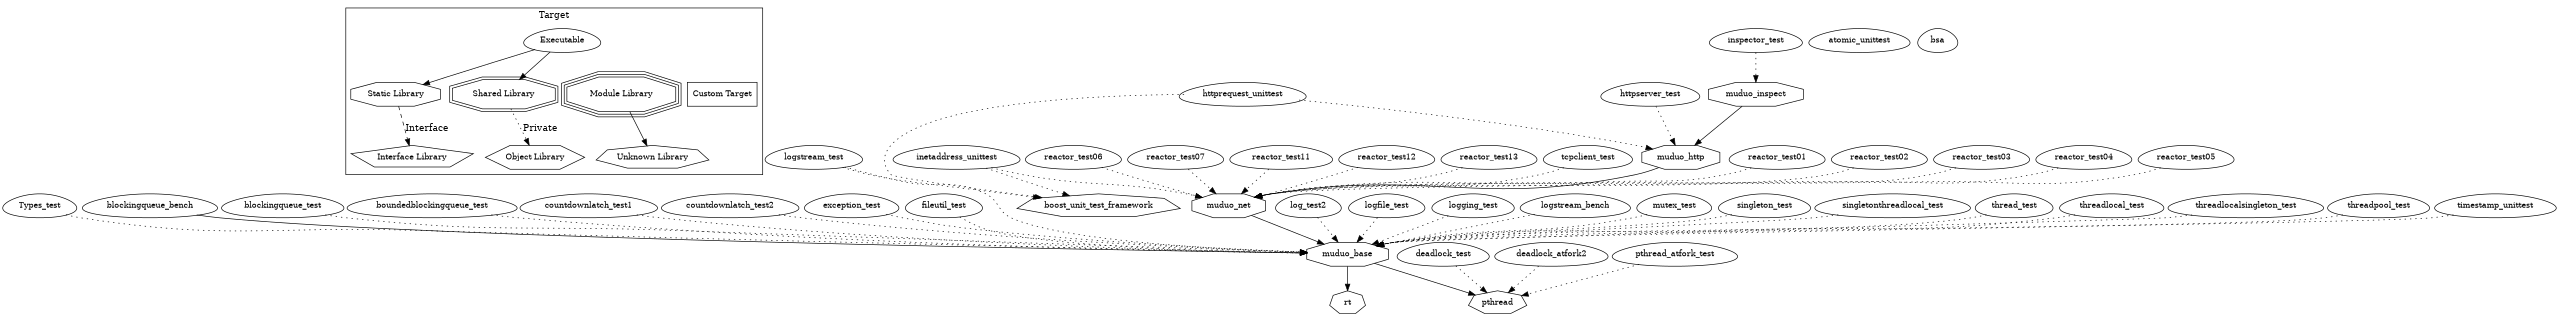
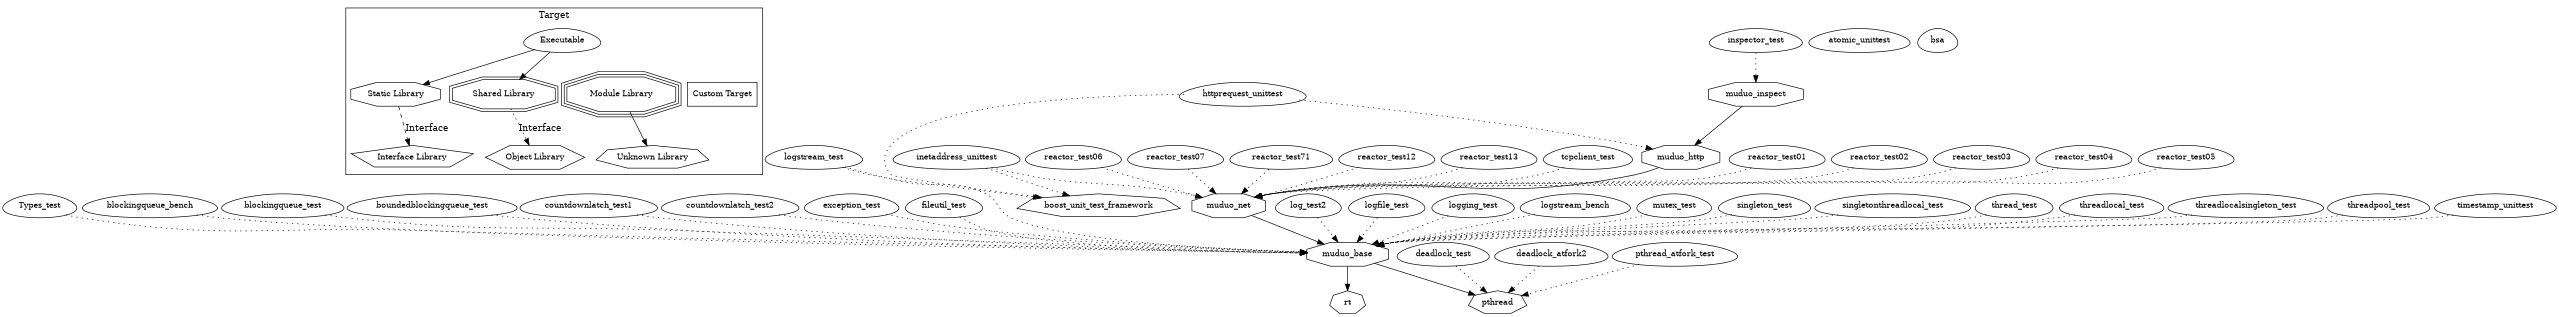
node "httpserver_test": removed
edge "Shared Library" -> "Object Library": label "Private" -> "Interface"
node "reactor_test11": label "reactor_test11" -> "reactor_test71"
edge "blockingqueue_bench" -> "muduo_base": style solid -> dotted
